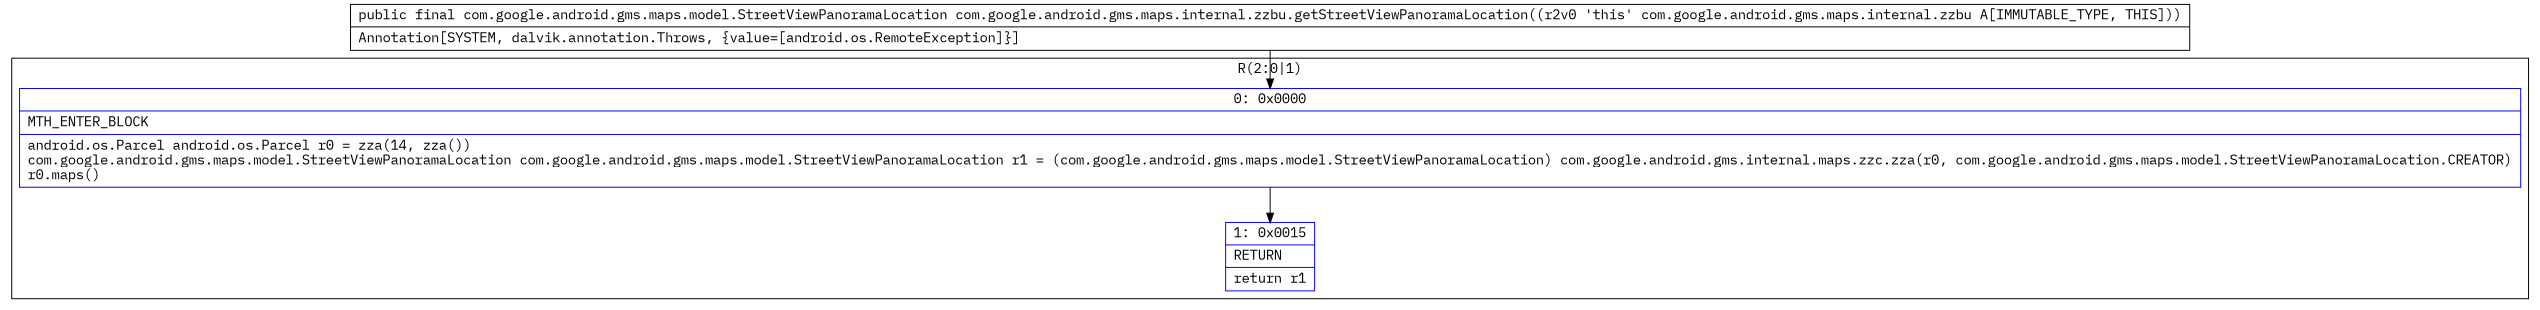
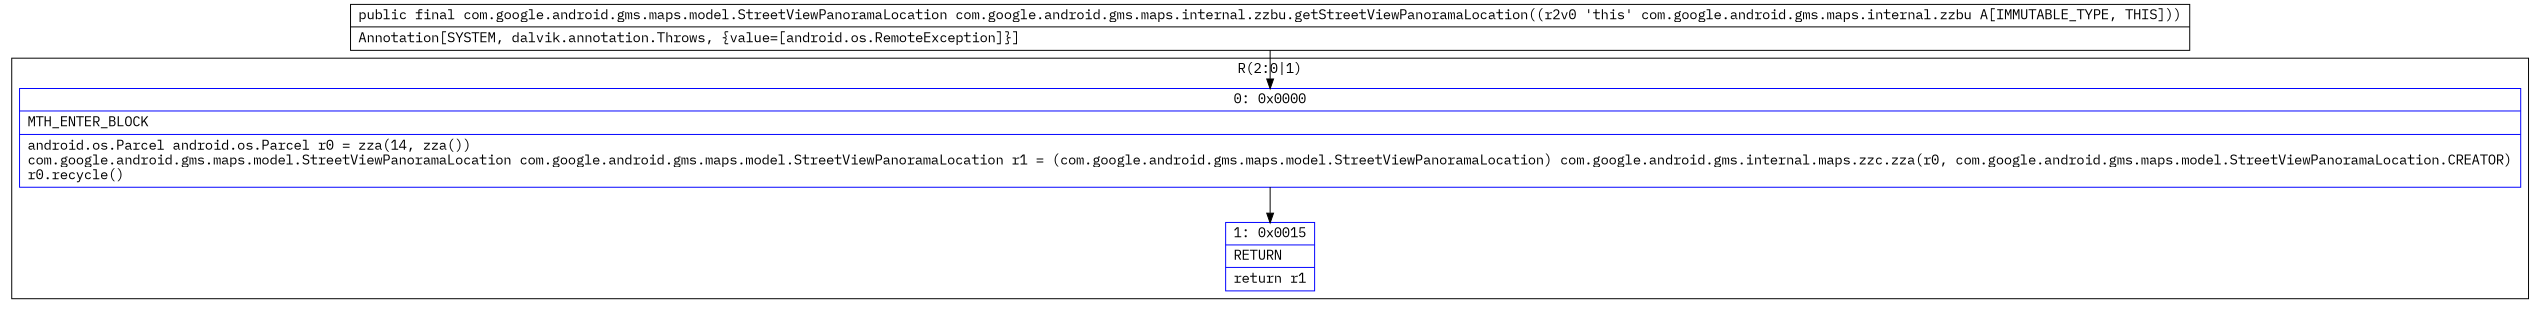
node "0: 0x0000": text "r0.maps()" -> "r0.recycle()"
